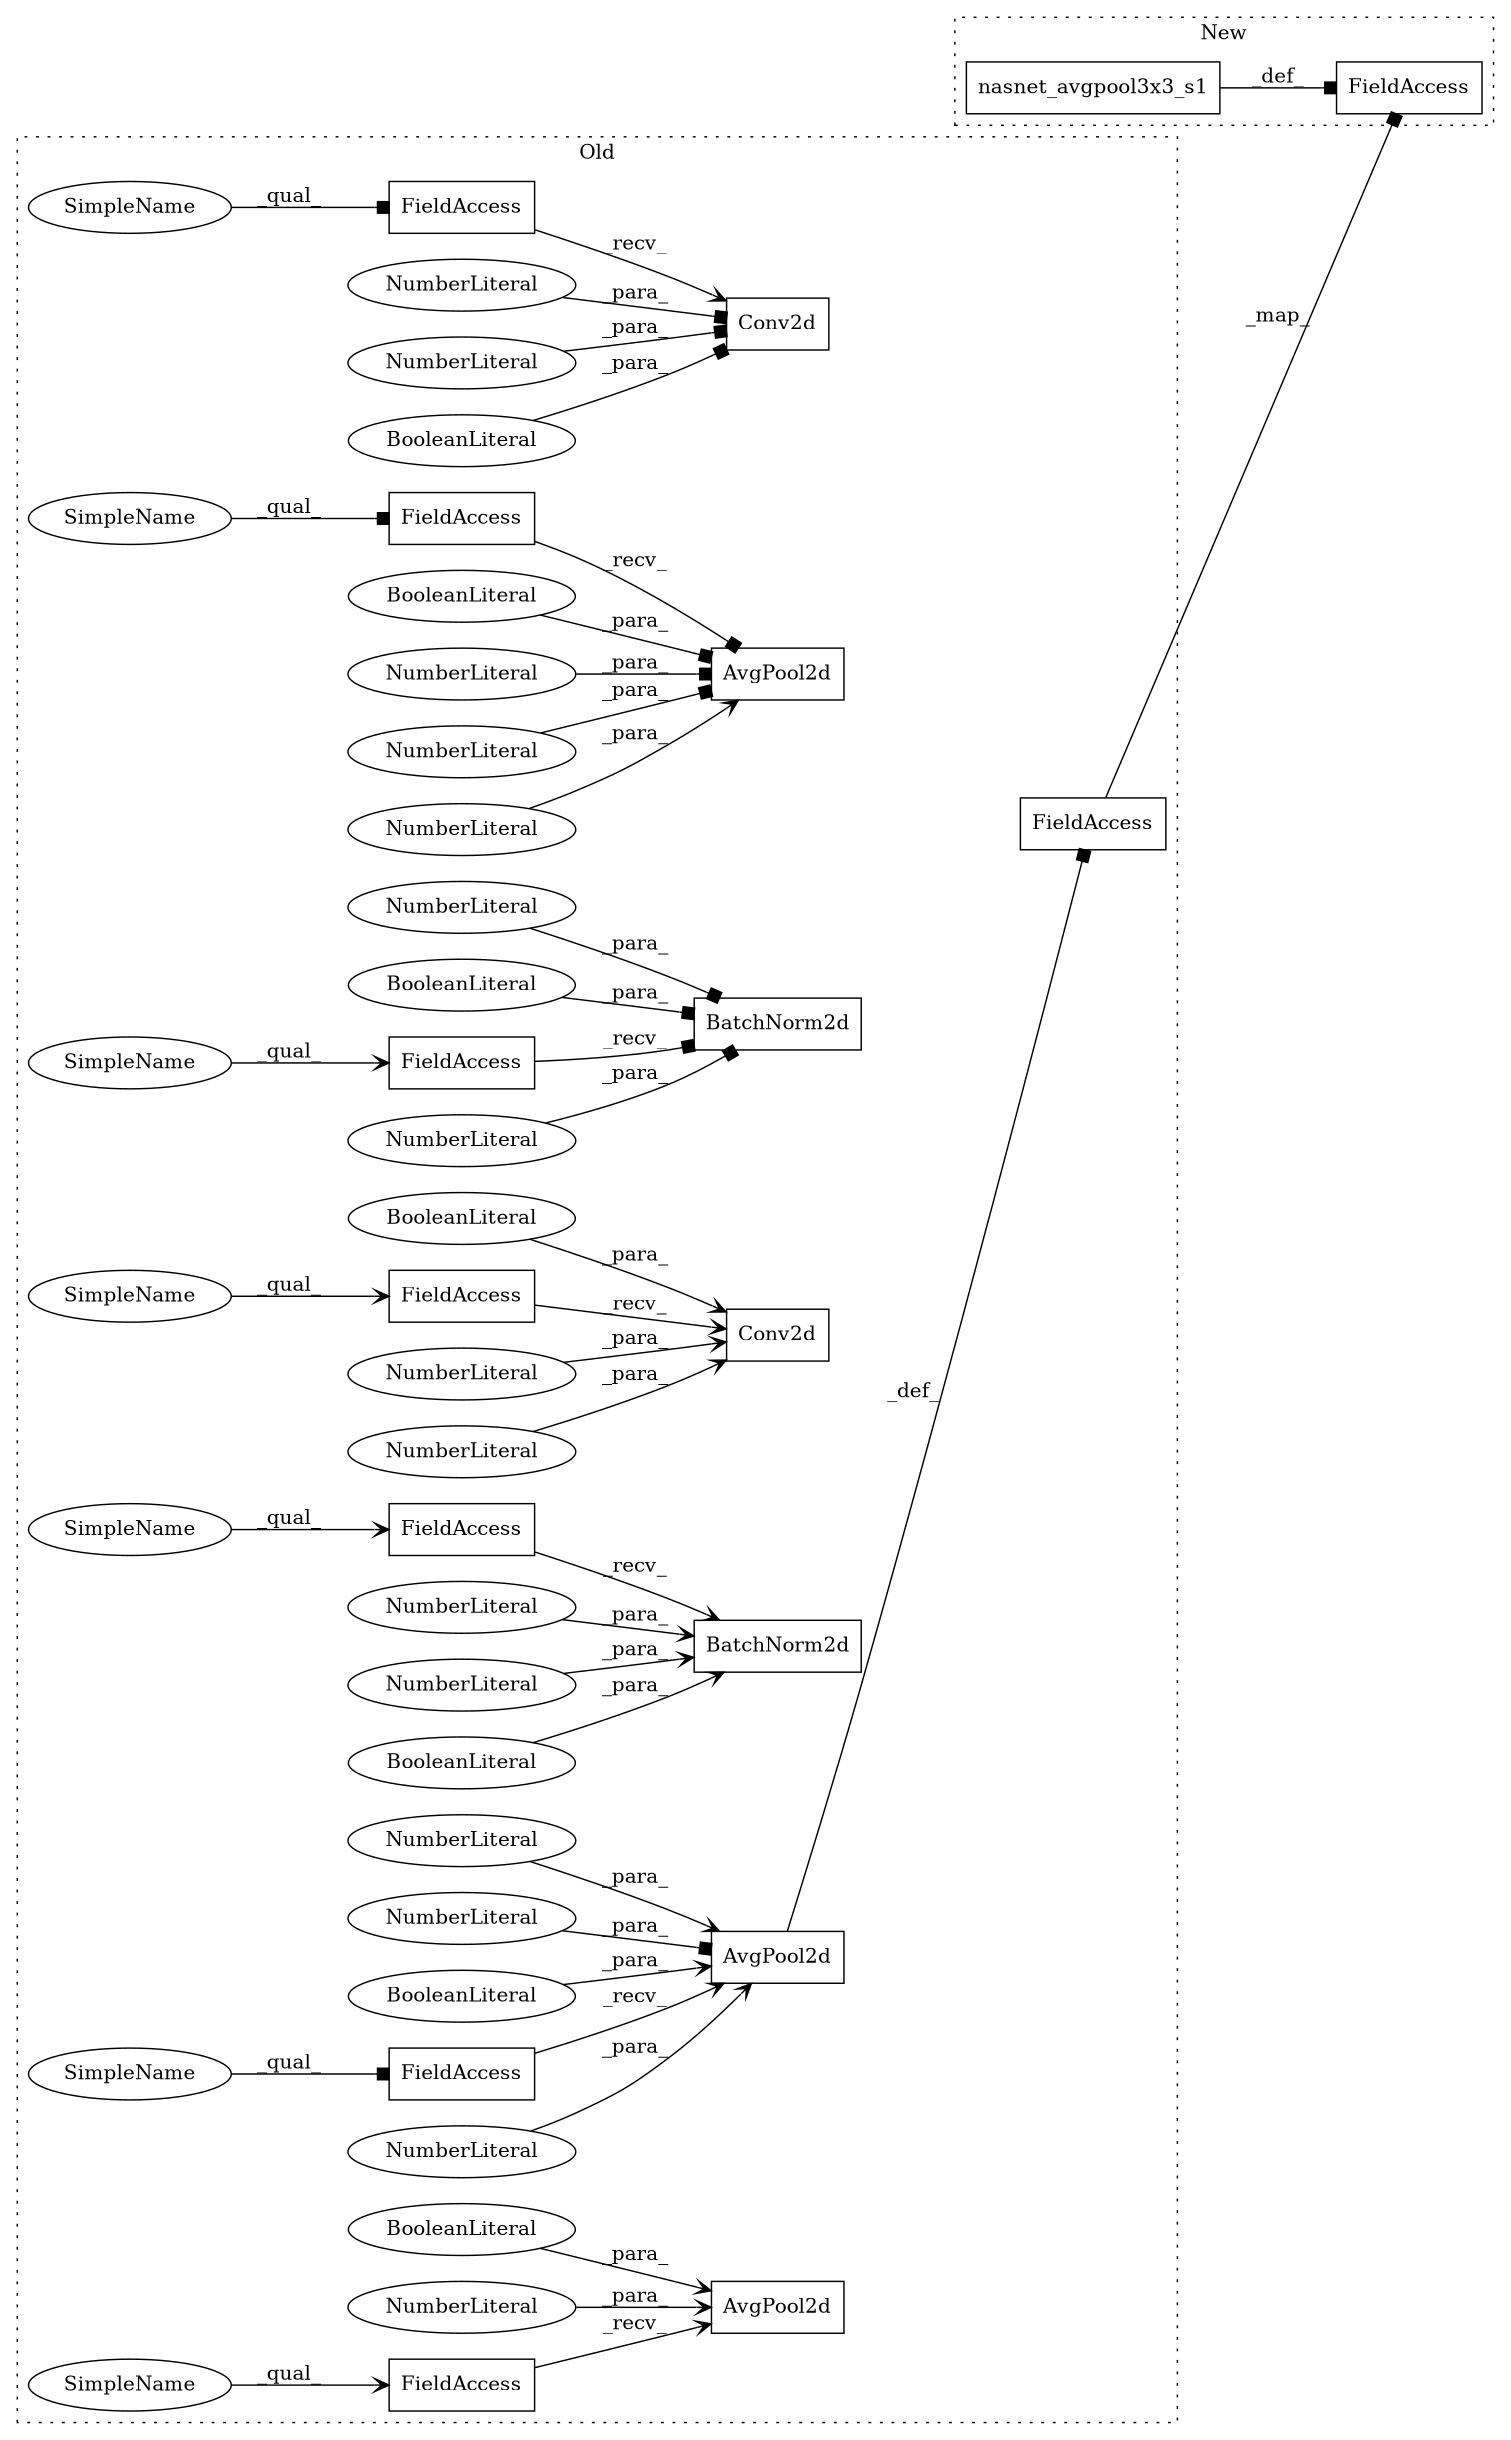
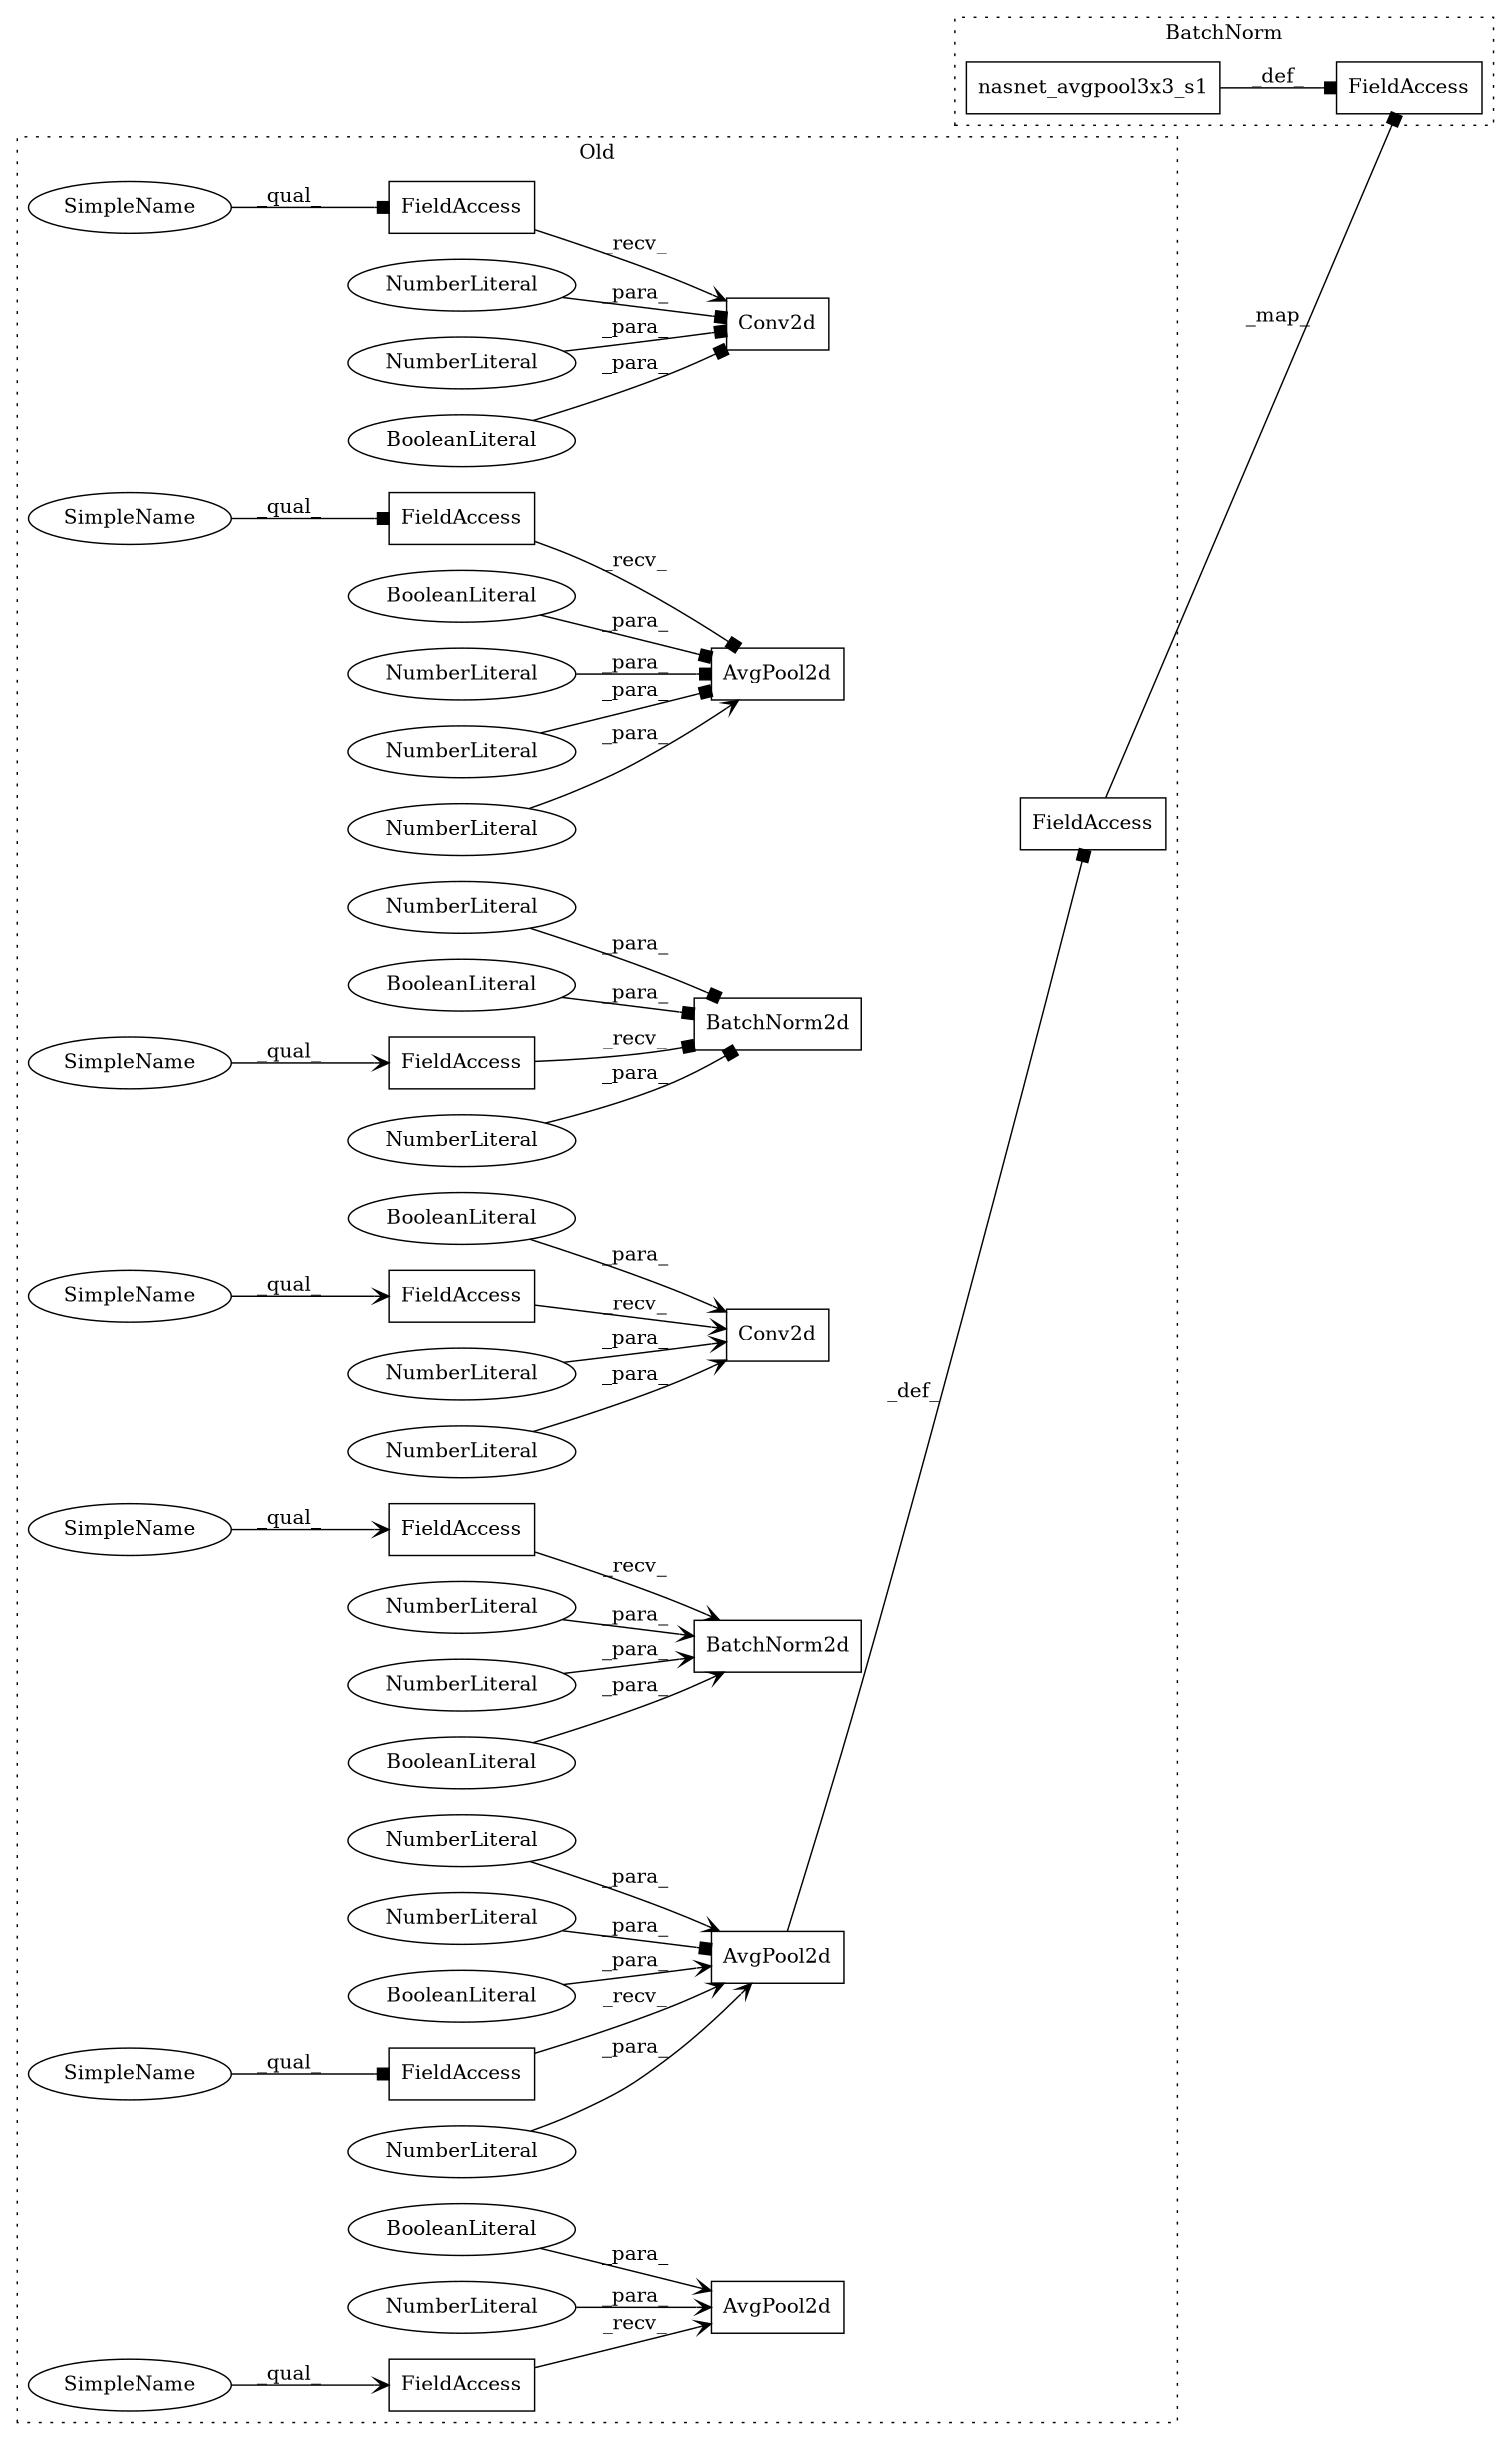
cluster "New": label "New" -> "BatchNorm"
